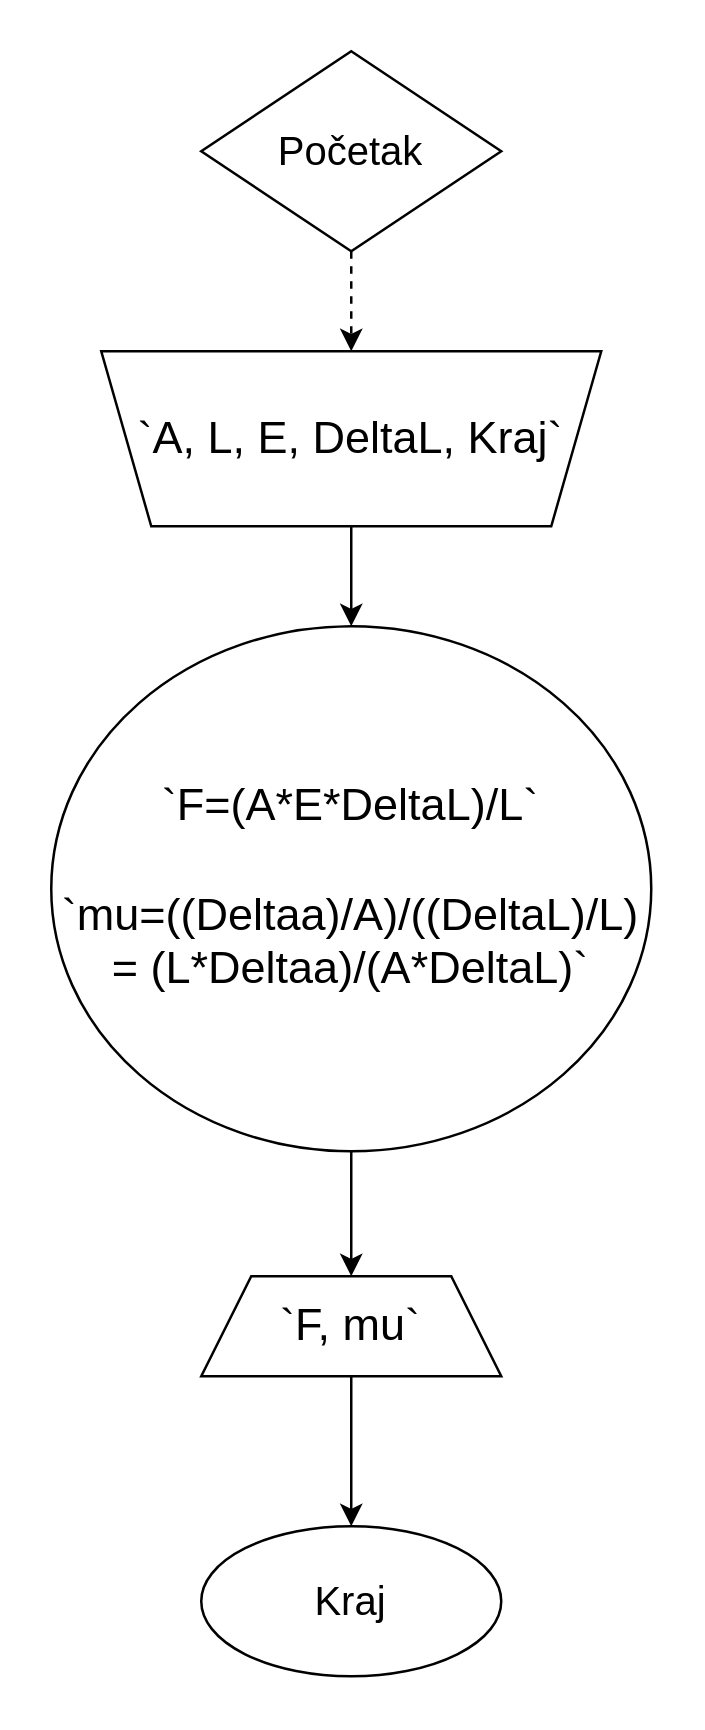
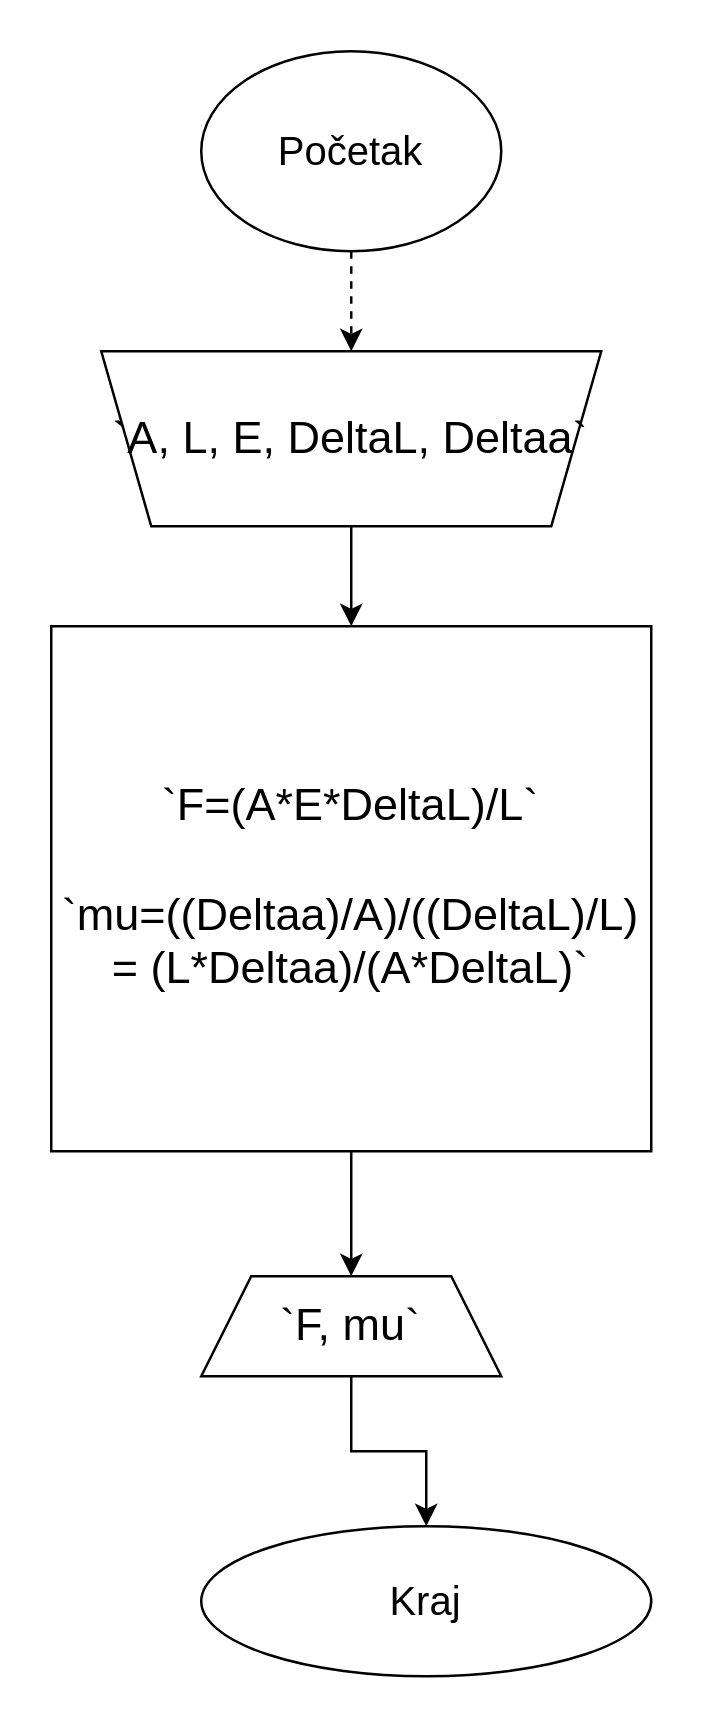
node "Početak": shape diamond -> ellipse
node "`A, L, E, DeltaL, Kraj`": label "`A, L, E, DeltaL, Kraj`" -> "`A, L, E, DeltaL, Deltaa`"
node "`F=(A*E*DeltaL)/L``mu=((Deltaa)/A)/((DeltaL)/L) = (L*Deltaa)/(A*DeltaL)`": shape ellipse -> rectangle
node "Kraj": size 300x150 -> 450x150
